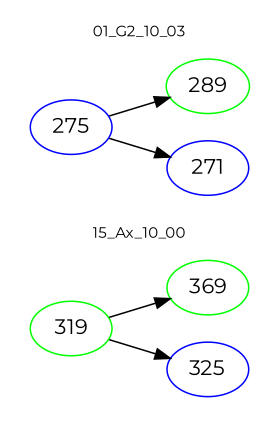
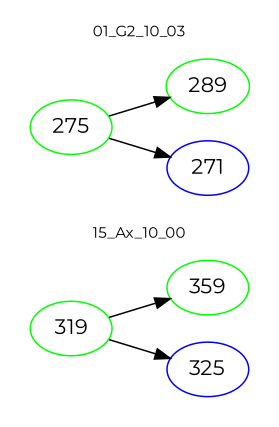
node "275": color blue -> green
node "369": label "369" -> "359"
